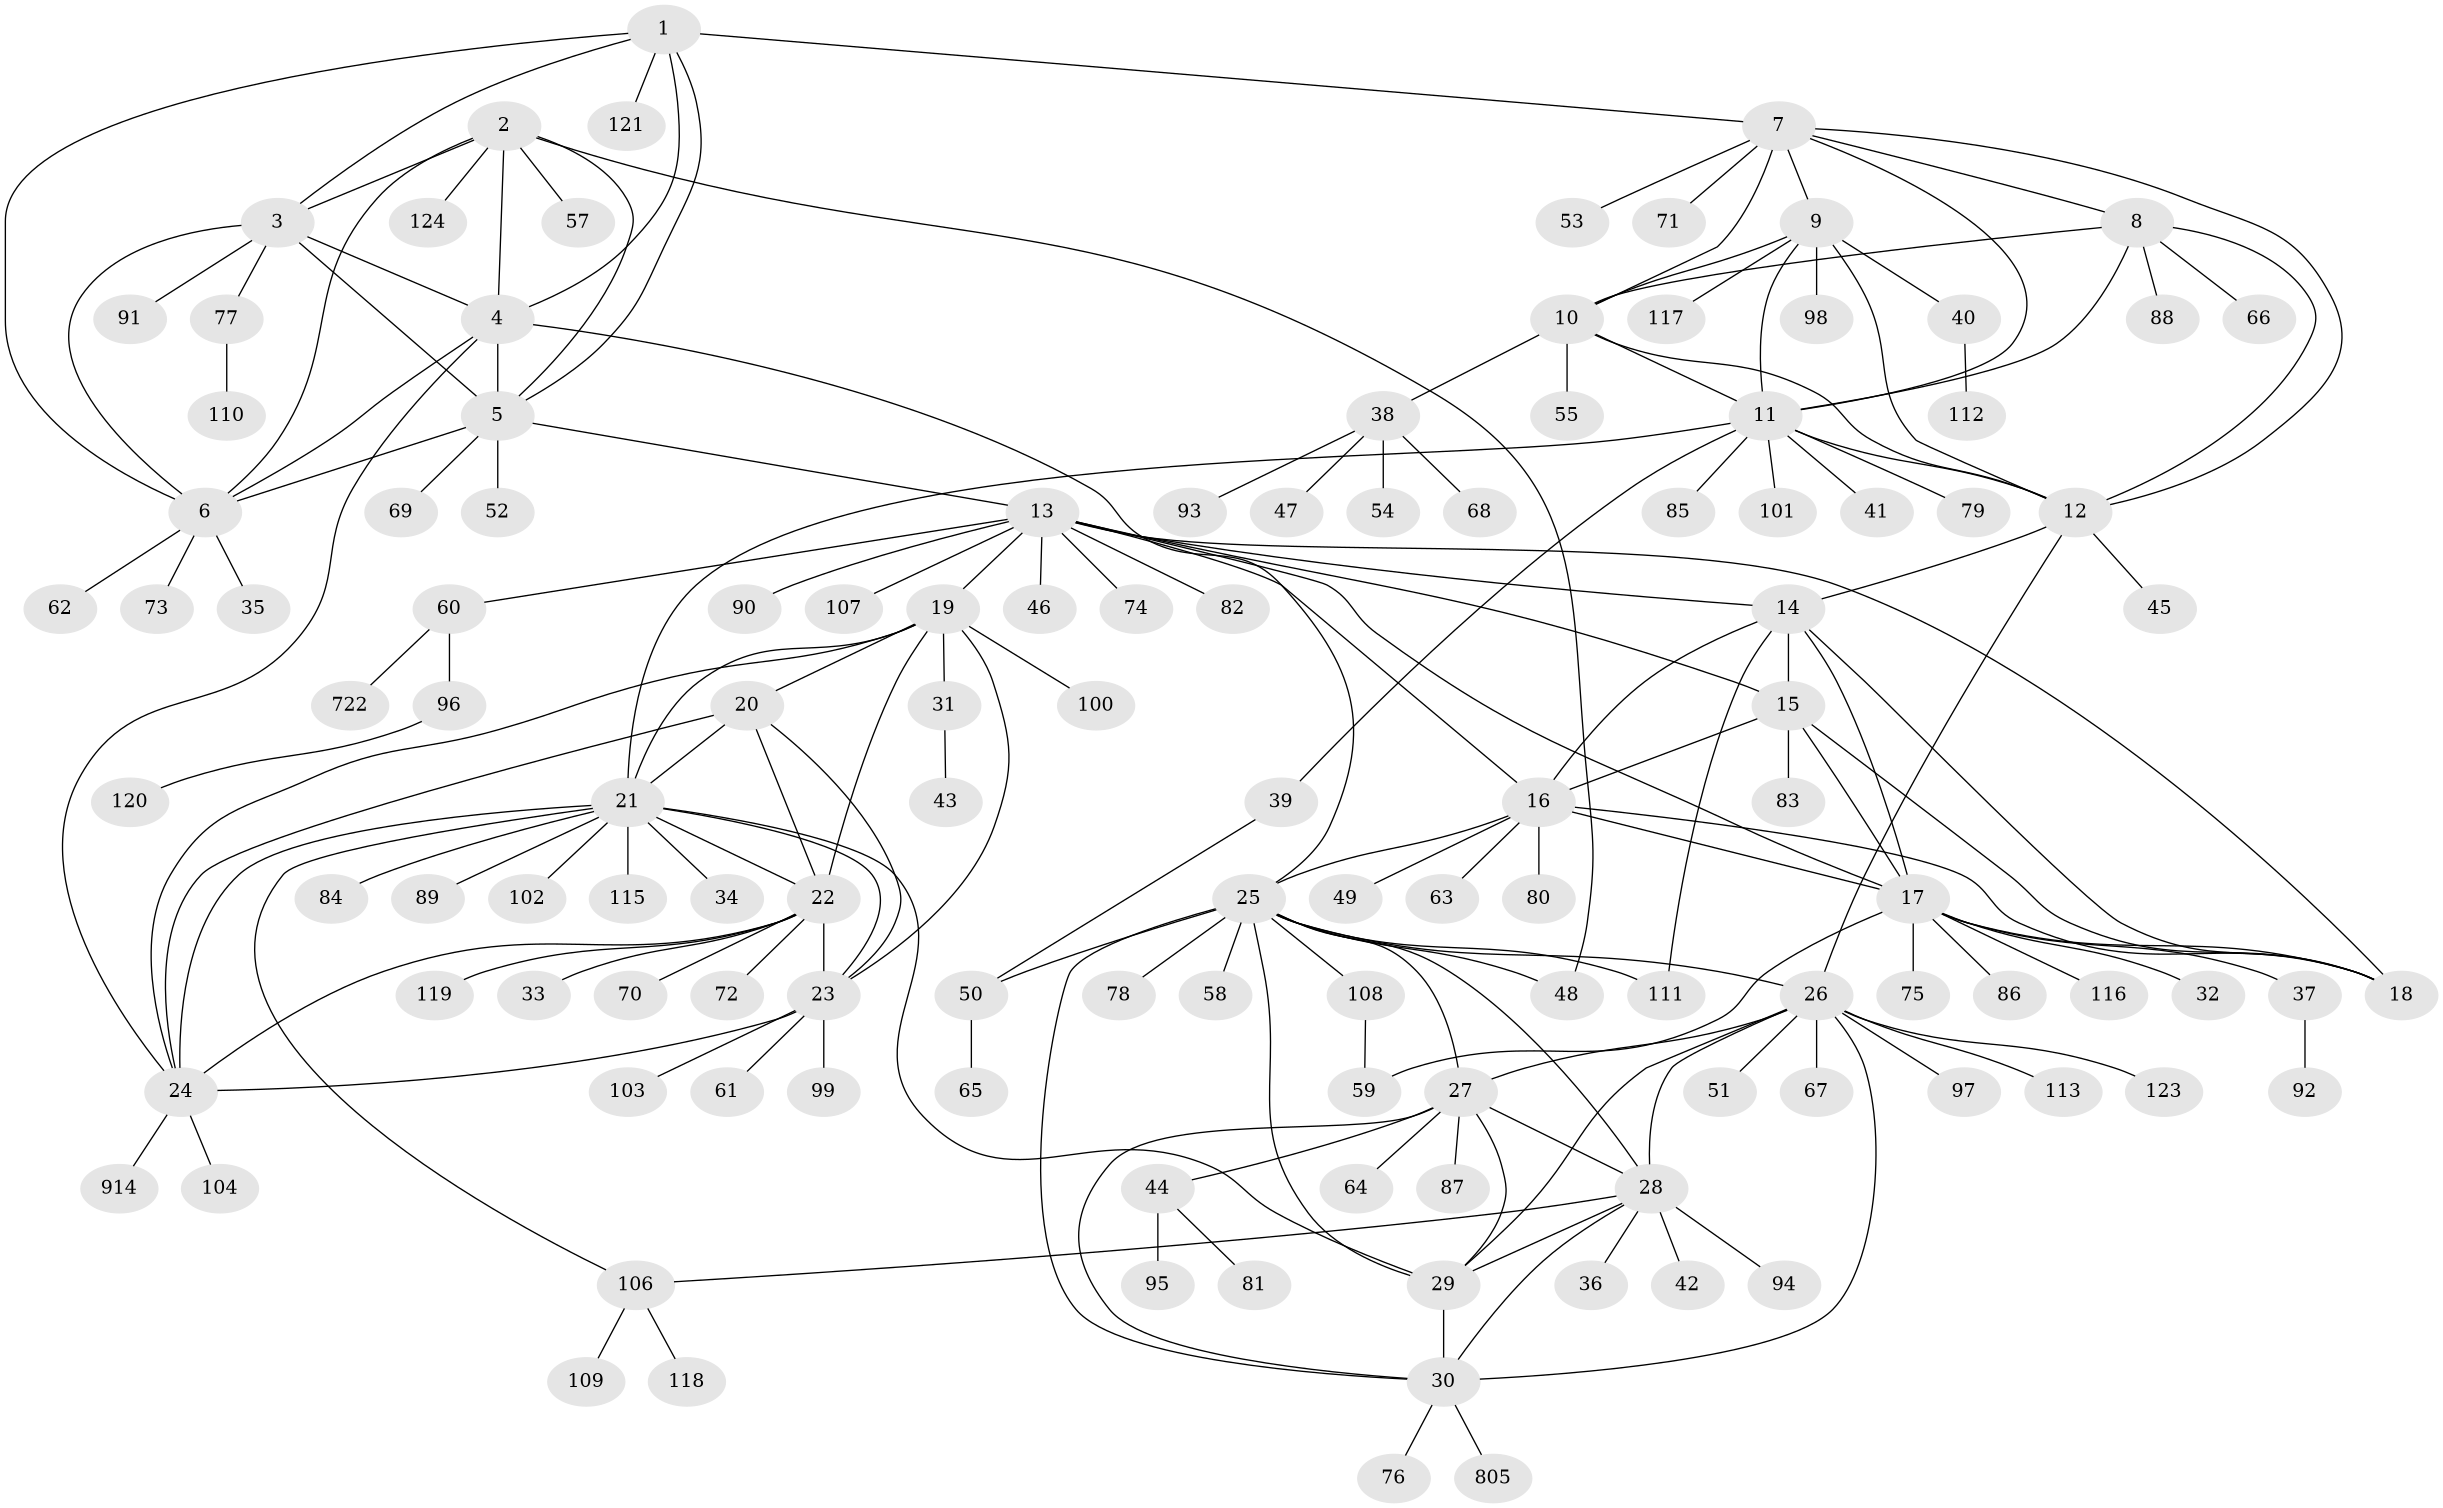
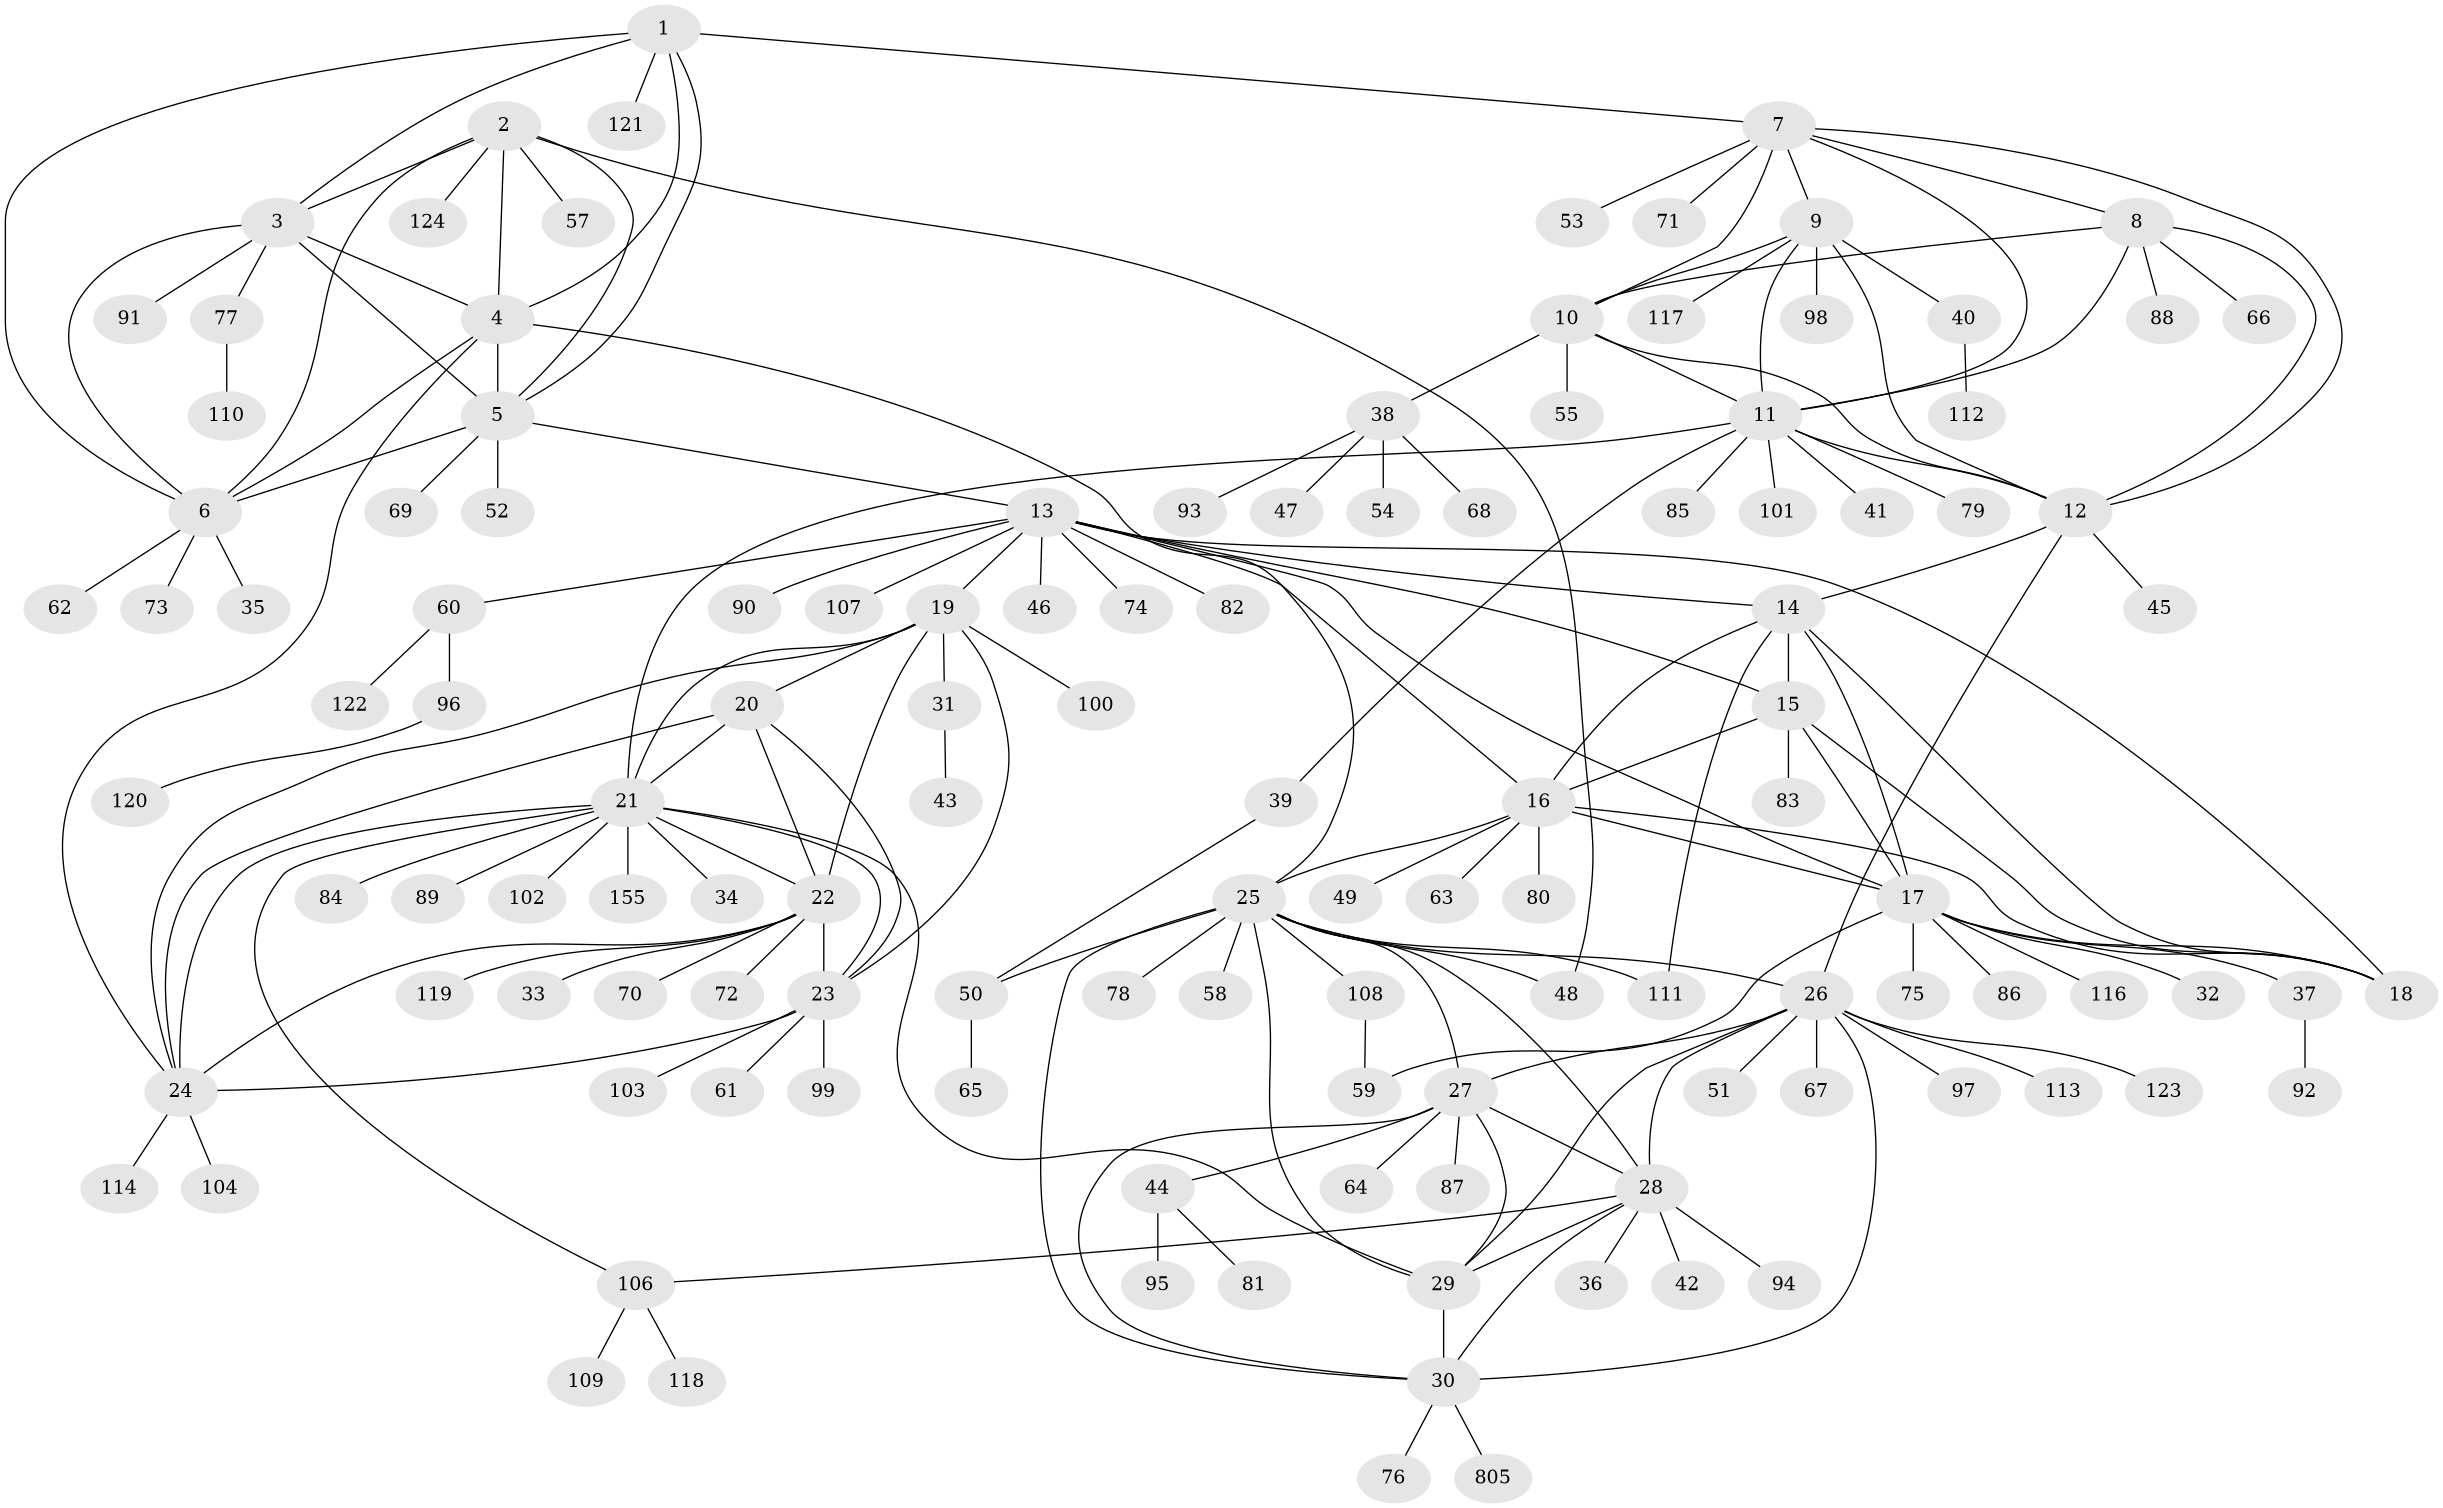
node "722": label "722" -> "122"
node "115": label "115" -> "155"
node "914": label "914" -> "114"
